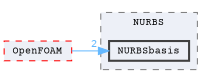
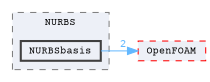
edge "OpenFOAM" -> "NURBSbasis": reversed
